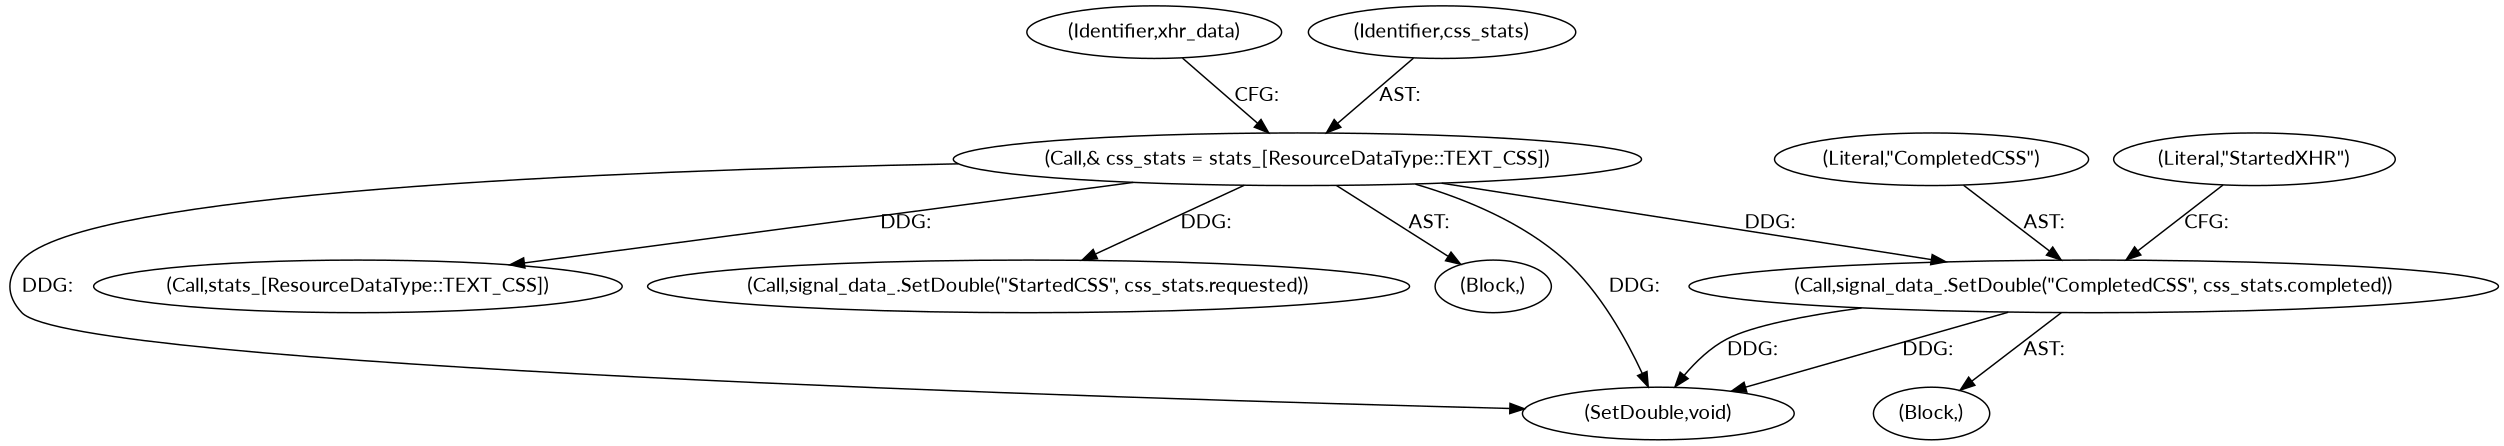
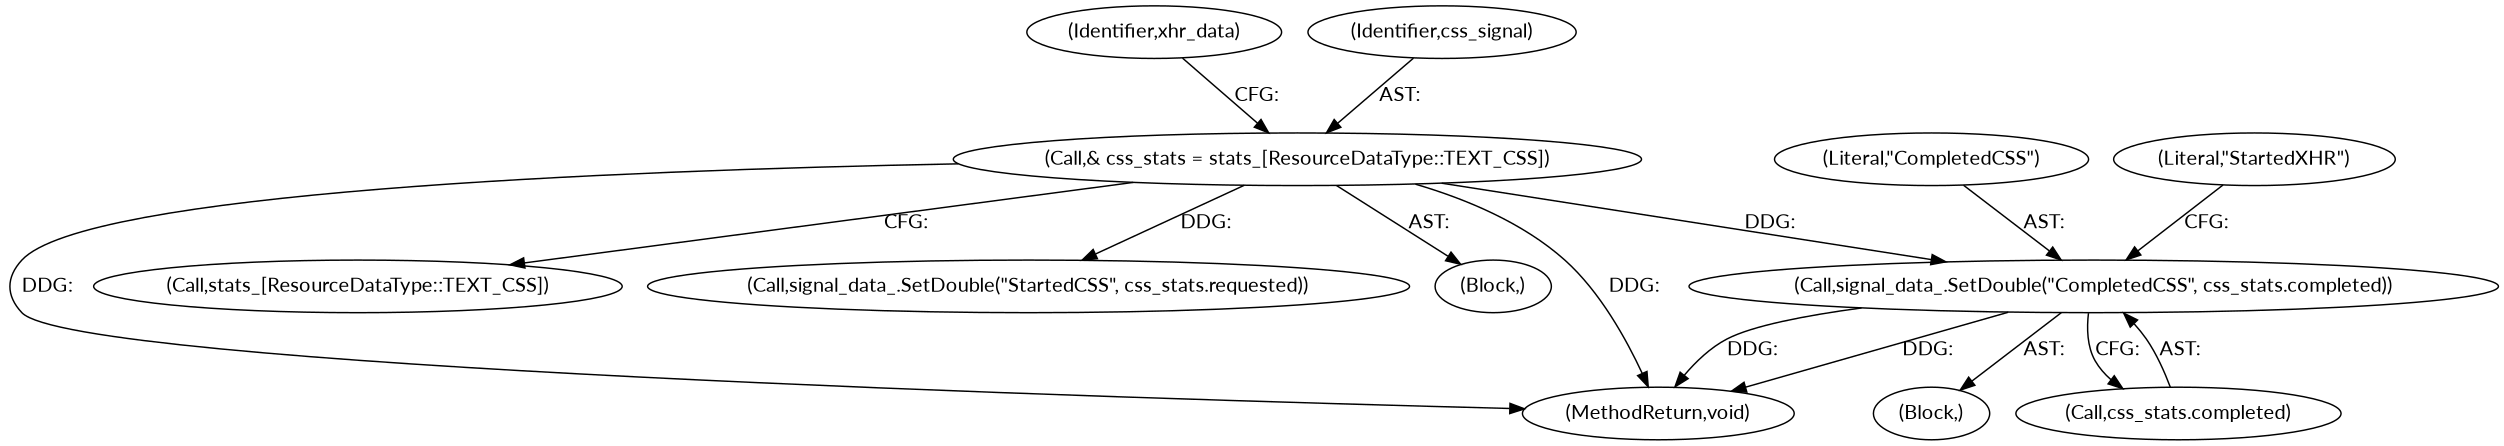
node "(Identifier,css_stats)": label "(Identifier,css_stats)" -> "(Identifier,css_signal)"
edge "(Call,& css_stats = stats_[ResourceDataType::TEXT_CSS])" -> "(Call,stats_[ResourceDataType::TEXT_CSS])": label "DDG: " -> "CFG: "
node "(SetDouble,void)": label "(SetDouble,void)" -> "(MethodReturn,void)"
node "(Call,css_stats.completed)": added
